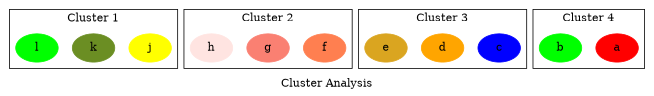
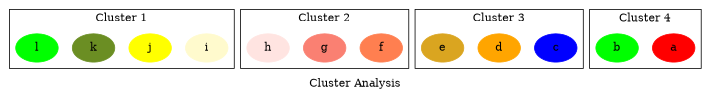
node "i": added
